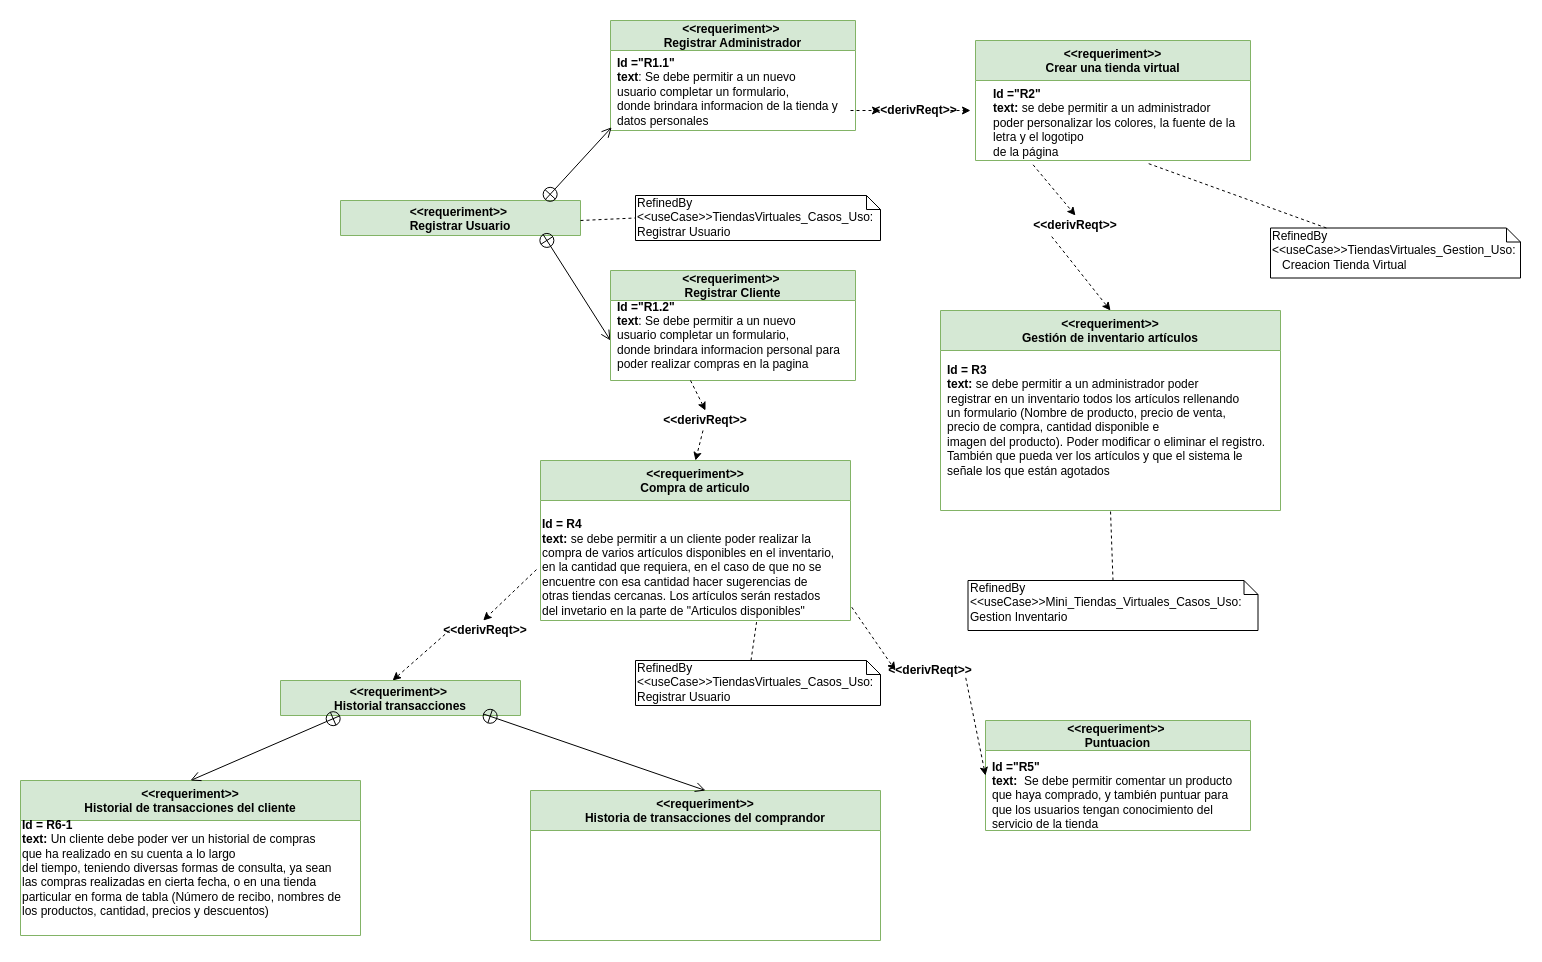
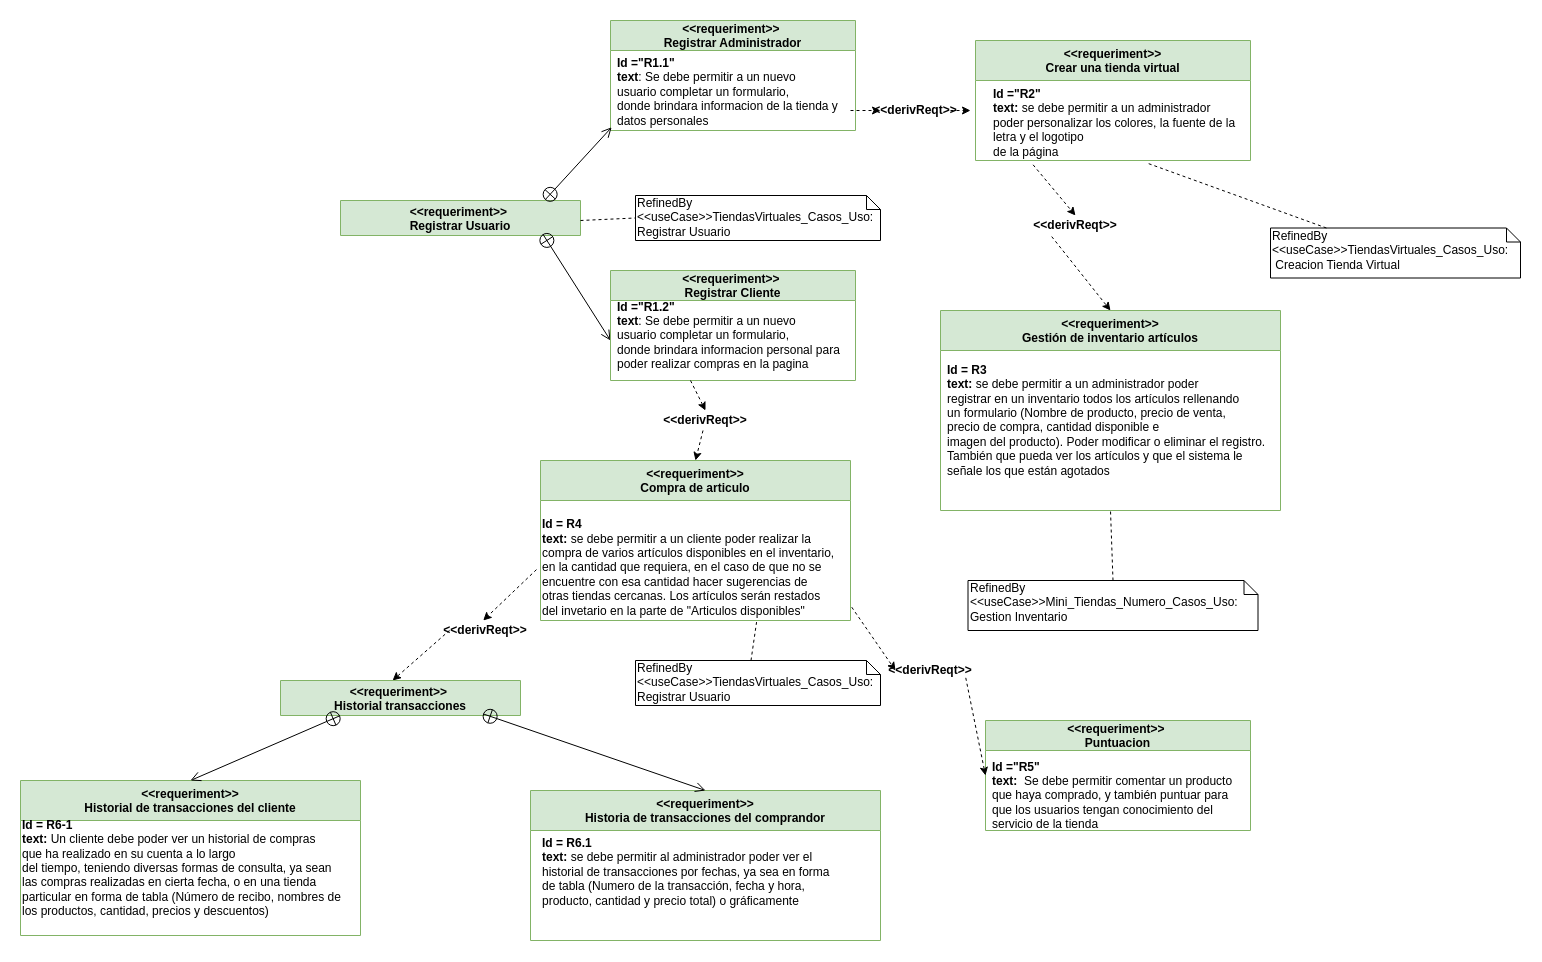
node "RefinedBy <<useCase>>TiendasVirtuales_Gestion_Uso: Creacion Tienda Virtual": label "RefinedBy <<useCase>>TiendasVirtuales_Gestion_Uso: Creacion Tienda Virtual" -> "RefinedBy <<useCase>>TiendasVirtuales_Casos_Uso: Creacion Tienda Virtual"
node "RefinedBy <<useCase>>Mini_Tiendas_Virtuales_Casos_Uso: Gestion Inventario": label "RefinedBy <<useCase>>Mini_Tiendas_Virtuales_Casos_Uso: Gestion Inventario" -> "RefinedBy <<useCase>>Mini_Tiendas_Numero_Casos_Uso: Gestion Inventario"
node "Id = R6.1 text: se debe permitir al administrador poder ver el historial de transacciones por fechas, ya sea en forma de tabla (Numero de la transacción, fecha y hora, producto, cantidad y precio total) o gráficamente": added
